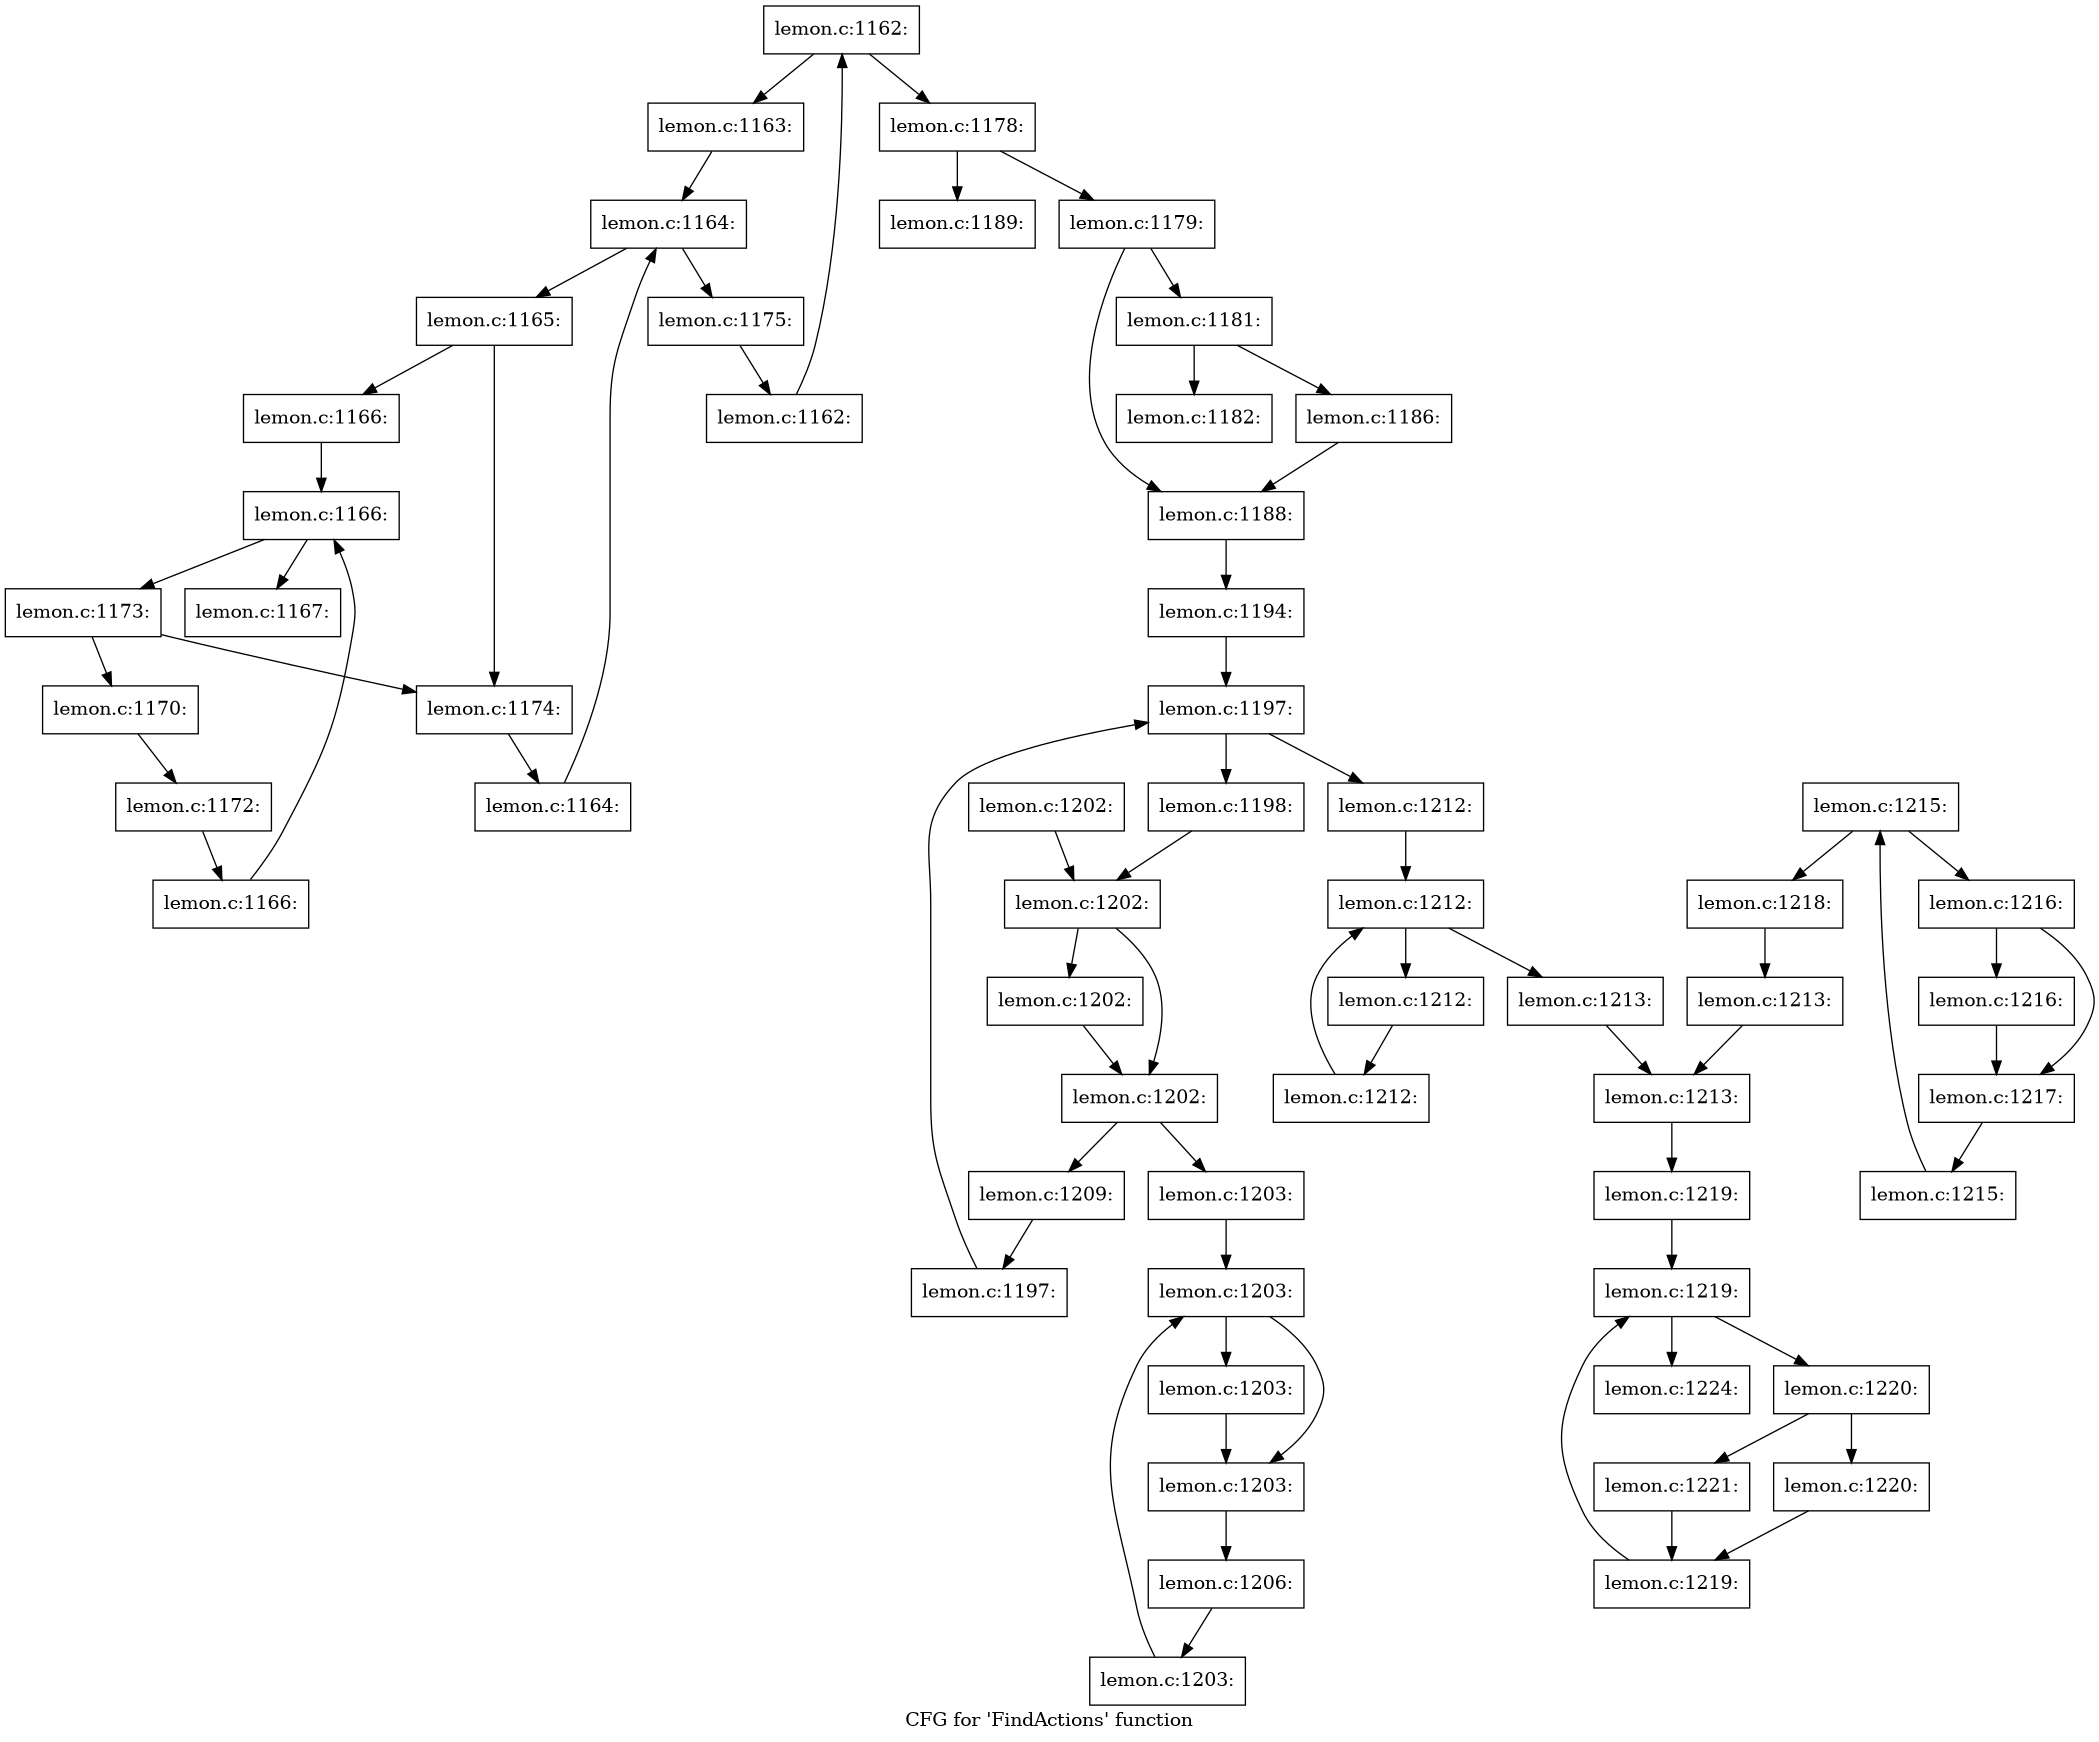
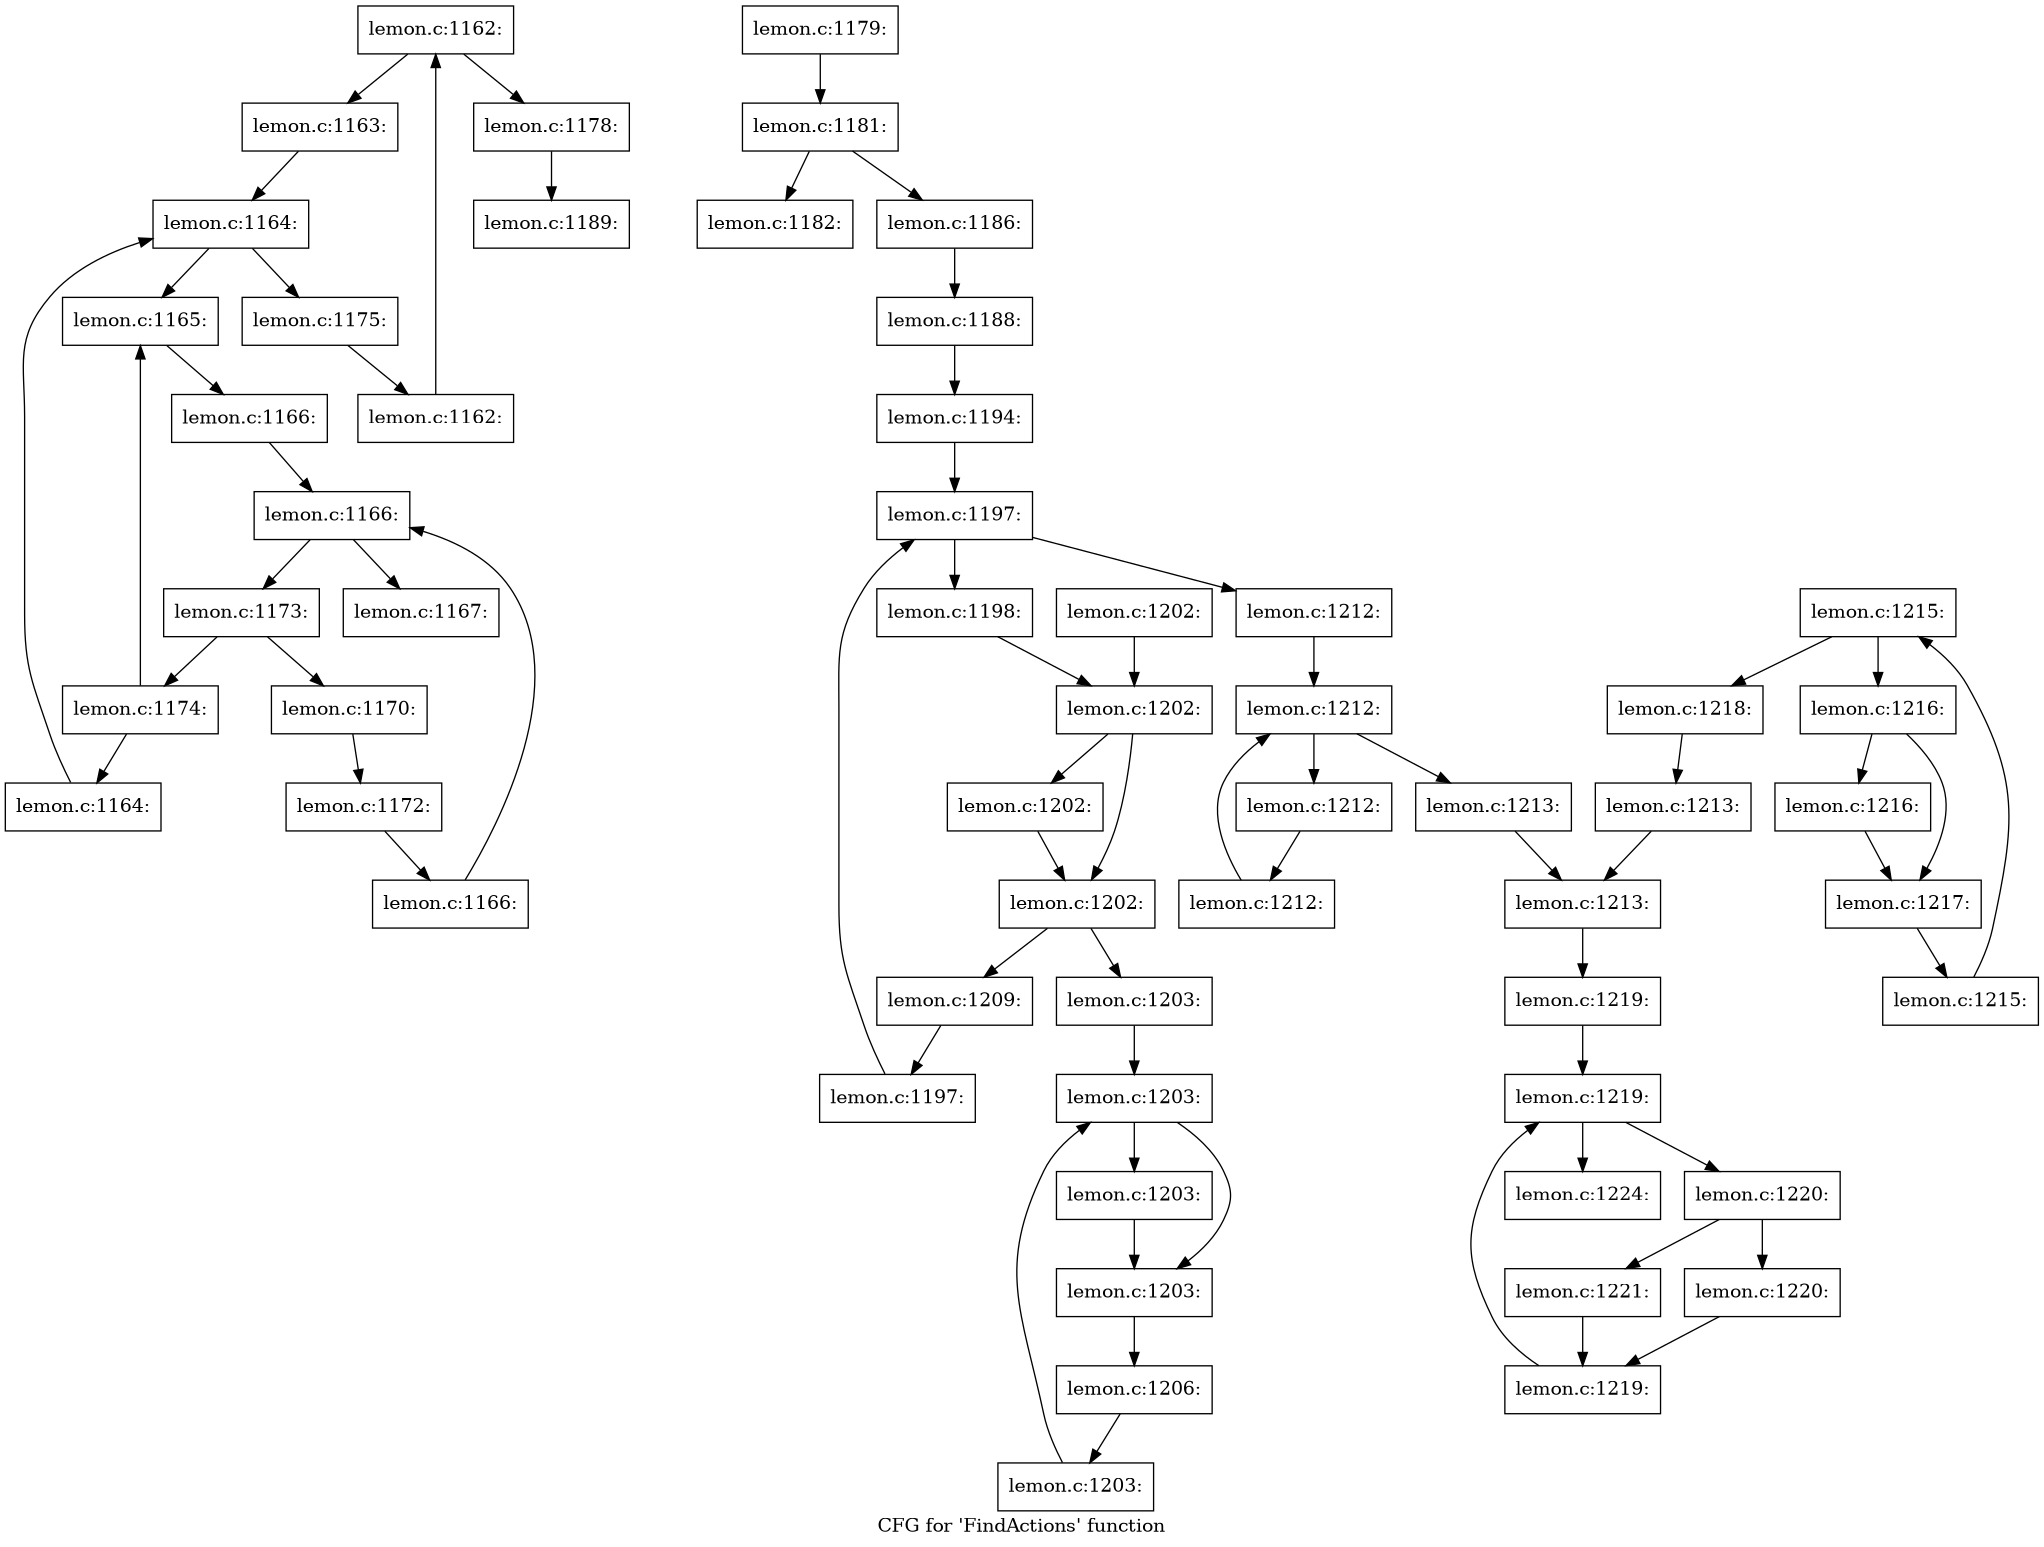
edge "lemon.c:1178:" -> "lemon.c:1179:": removed
edge "lemon.c:1179:" -> "lemon.c:1188:": removed
edge "lemon.c:1165:" -> "lemon.c:1174:": reversed
